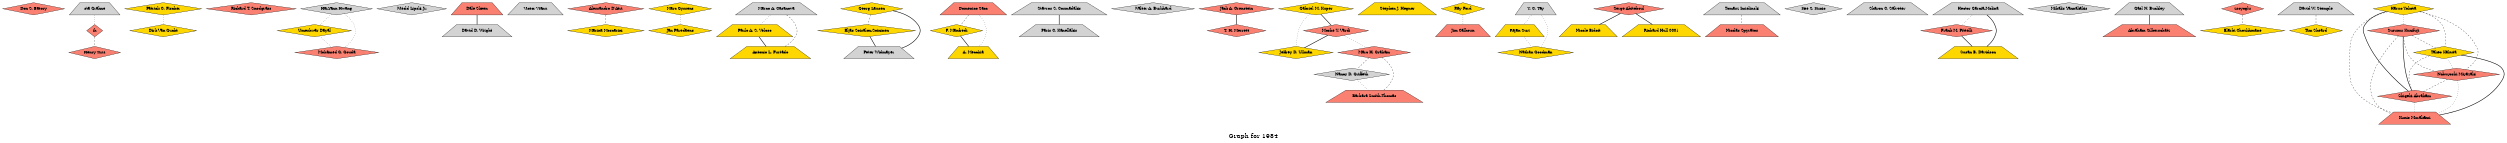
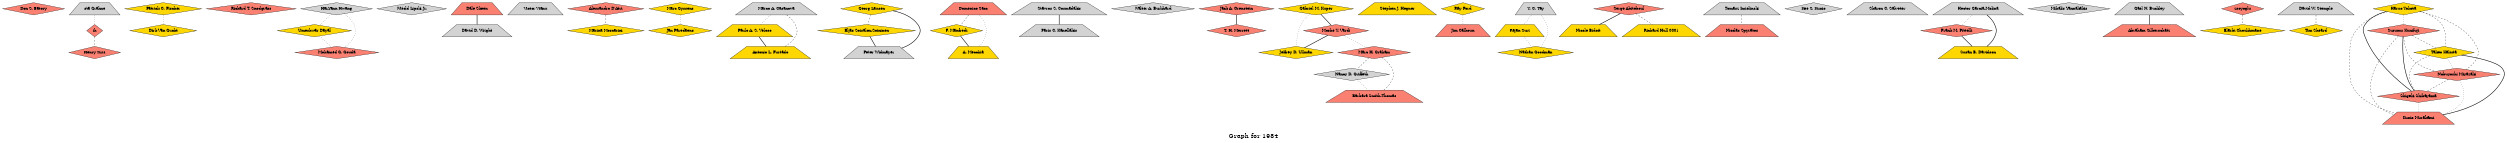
edge "Serge Abiteboul" -- "Richard Hull 0001": style bold -> dashed
node "Shigeki Abraham": label "Shigeki Abraham" -> "Shigeki Shibayama"
